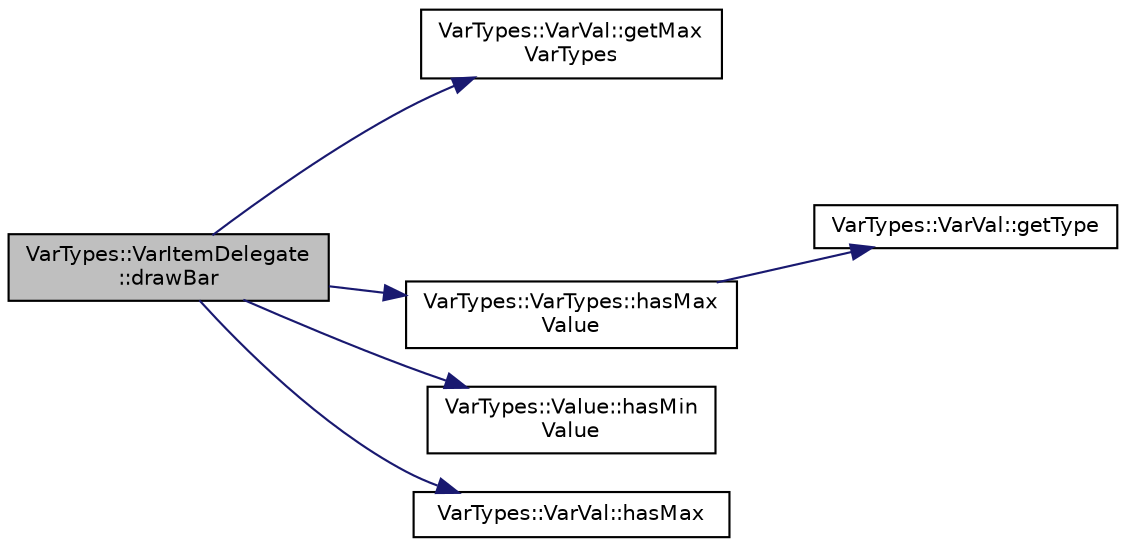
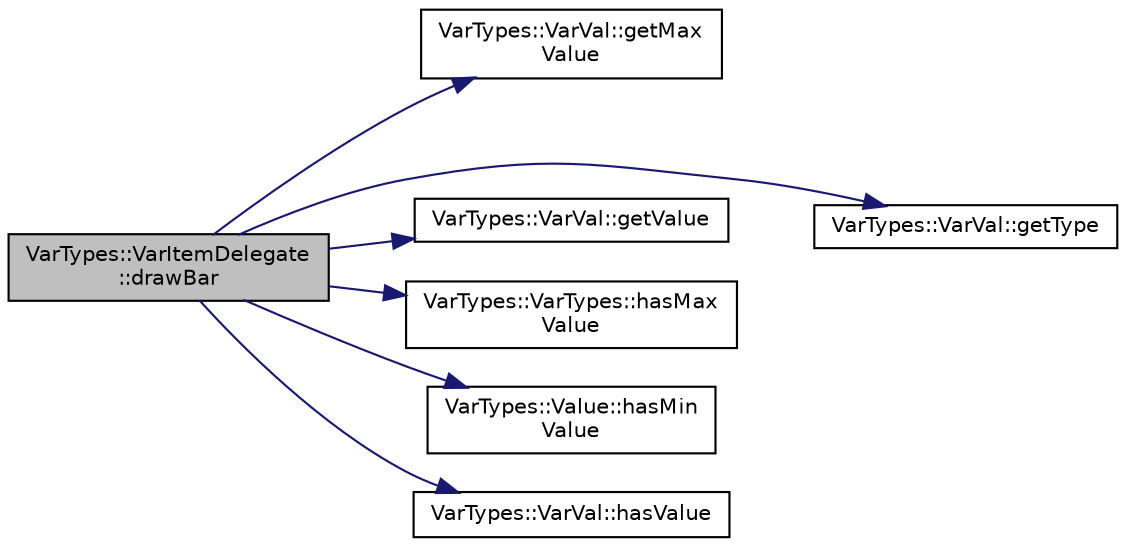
node "VarTypes::VarVal::getMax VarTypes": label "VarTypes::VarVal::getMax VarTypes" -> "VarTypes::VarVal::getMax Value"
node "VarTypes::VarVal::getValue": added
edge "VarTypes::VarTypes::hasMax Value" -> "VarTypes::VarVal::getType": now "VarTypes::VarItemDelegate ::drawBar" -> "VarTypes::VarVal::getType"
node "VarTypes::VarVal::hasMax": label "VarTypes::VarVal::hasMax" -> "VarTypes::VarVal::hasValue"
